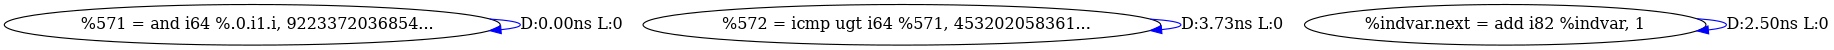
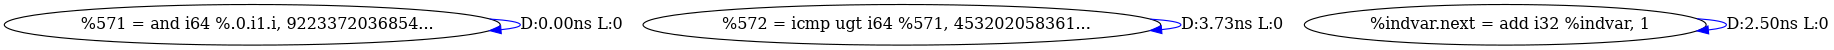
node "%indvar.next = add i82 %indvar, 1": label "%indvar.next = add i82 %indvar, 1" -> "%indvar.next = add i32 %indvar, 1"
